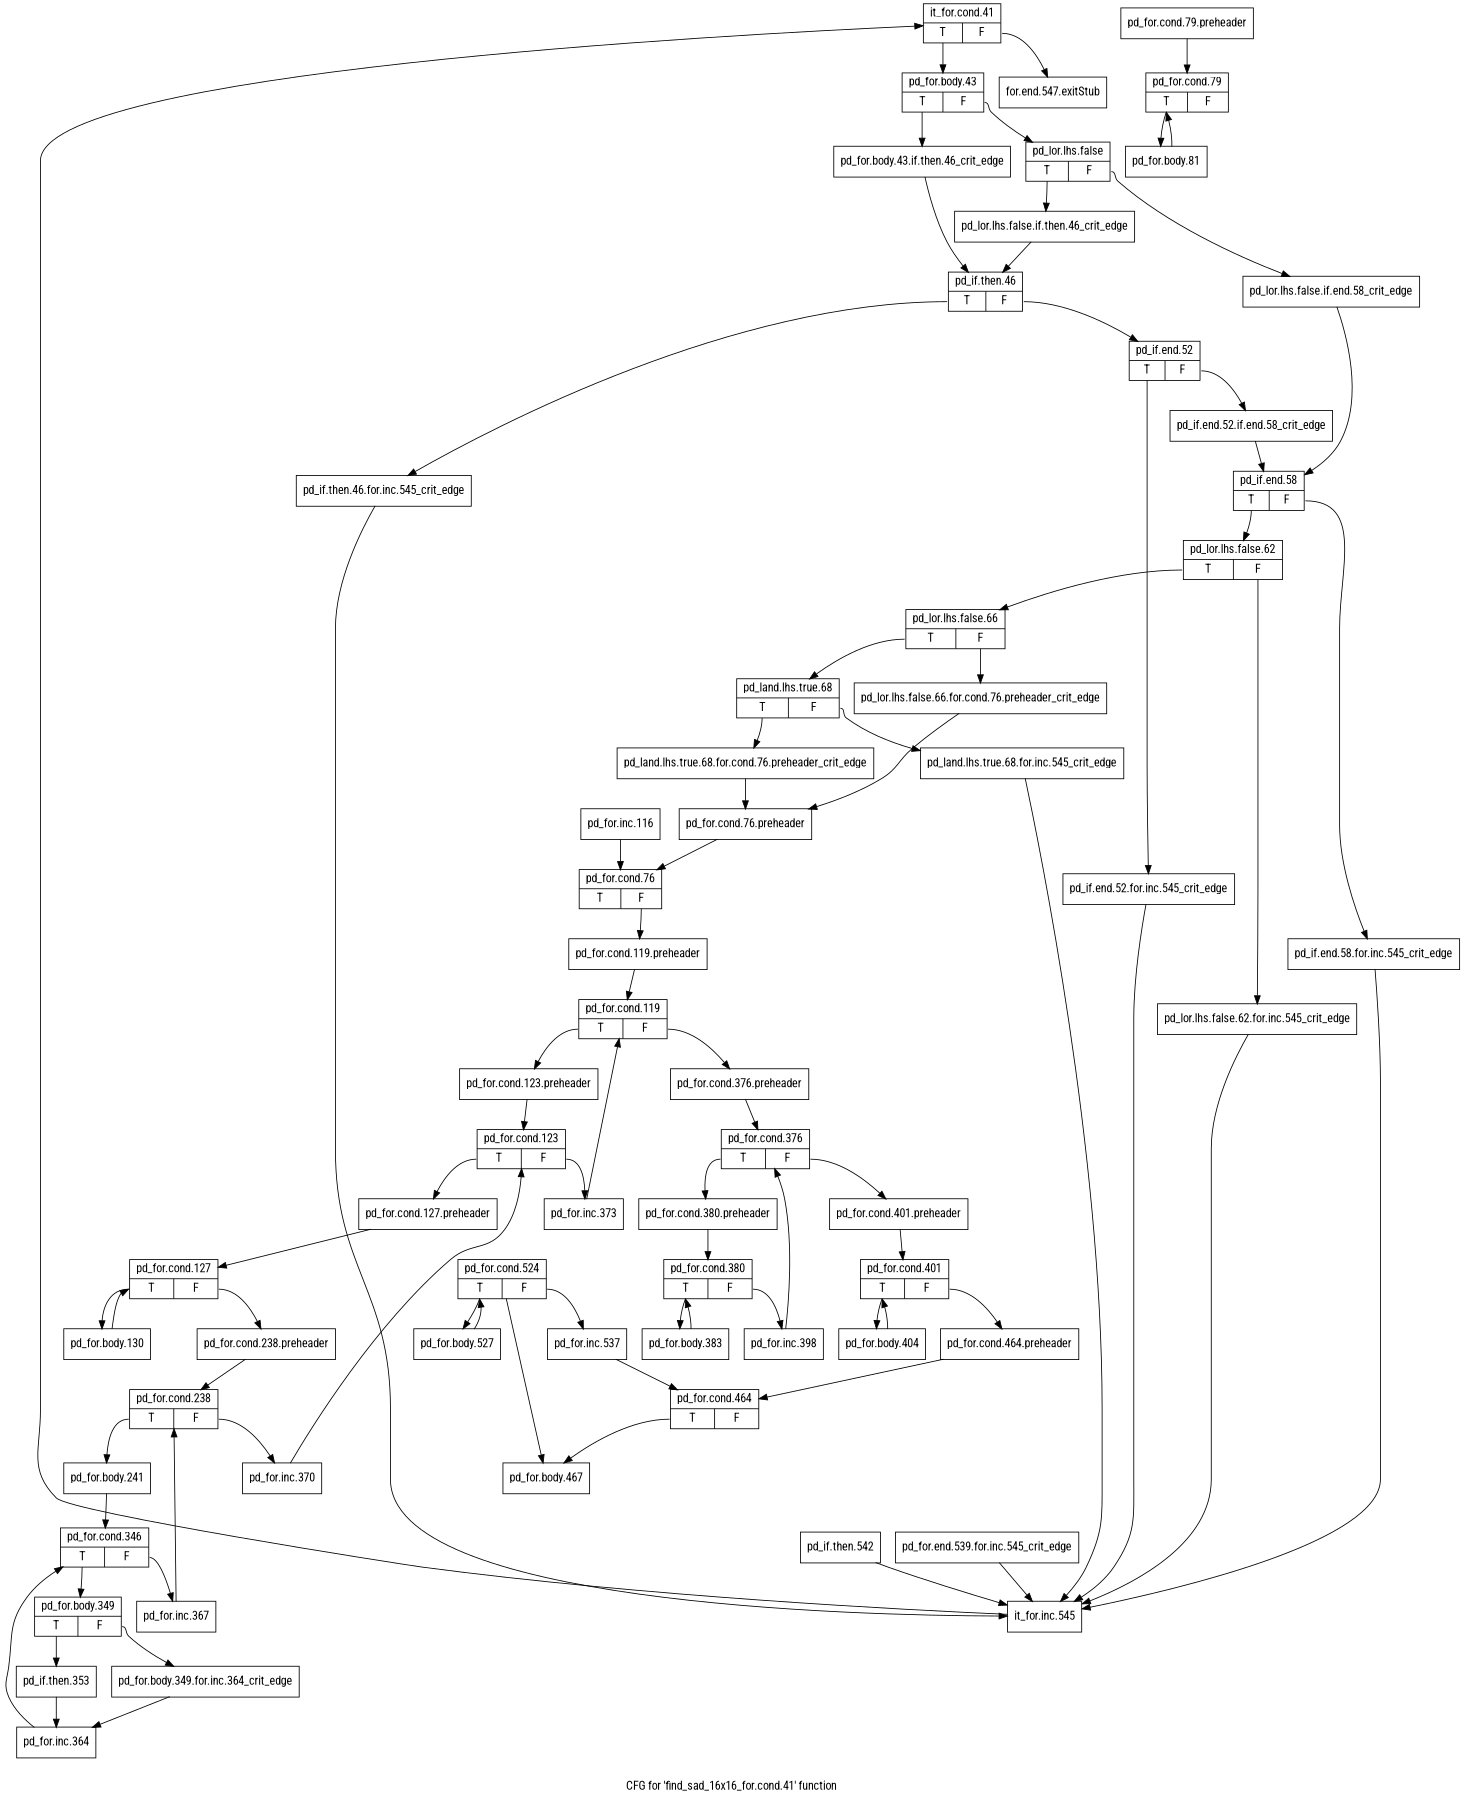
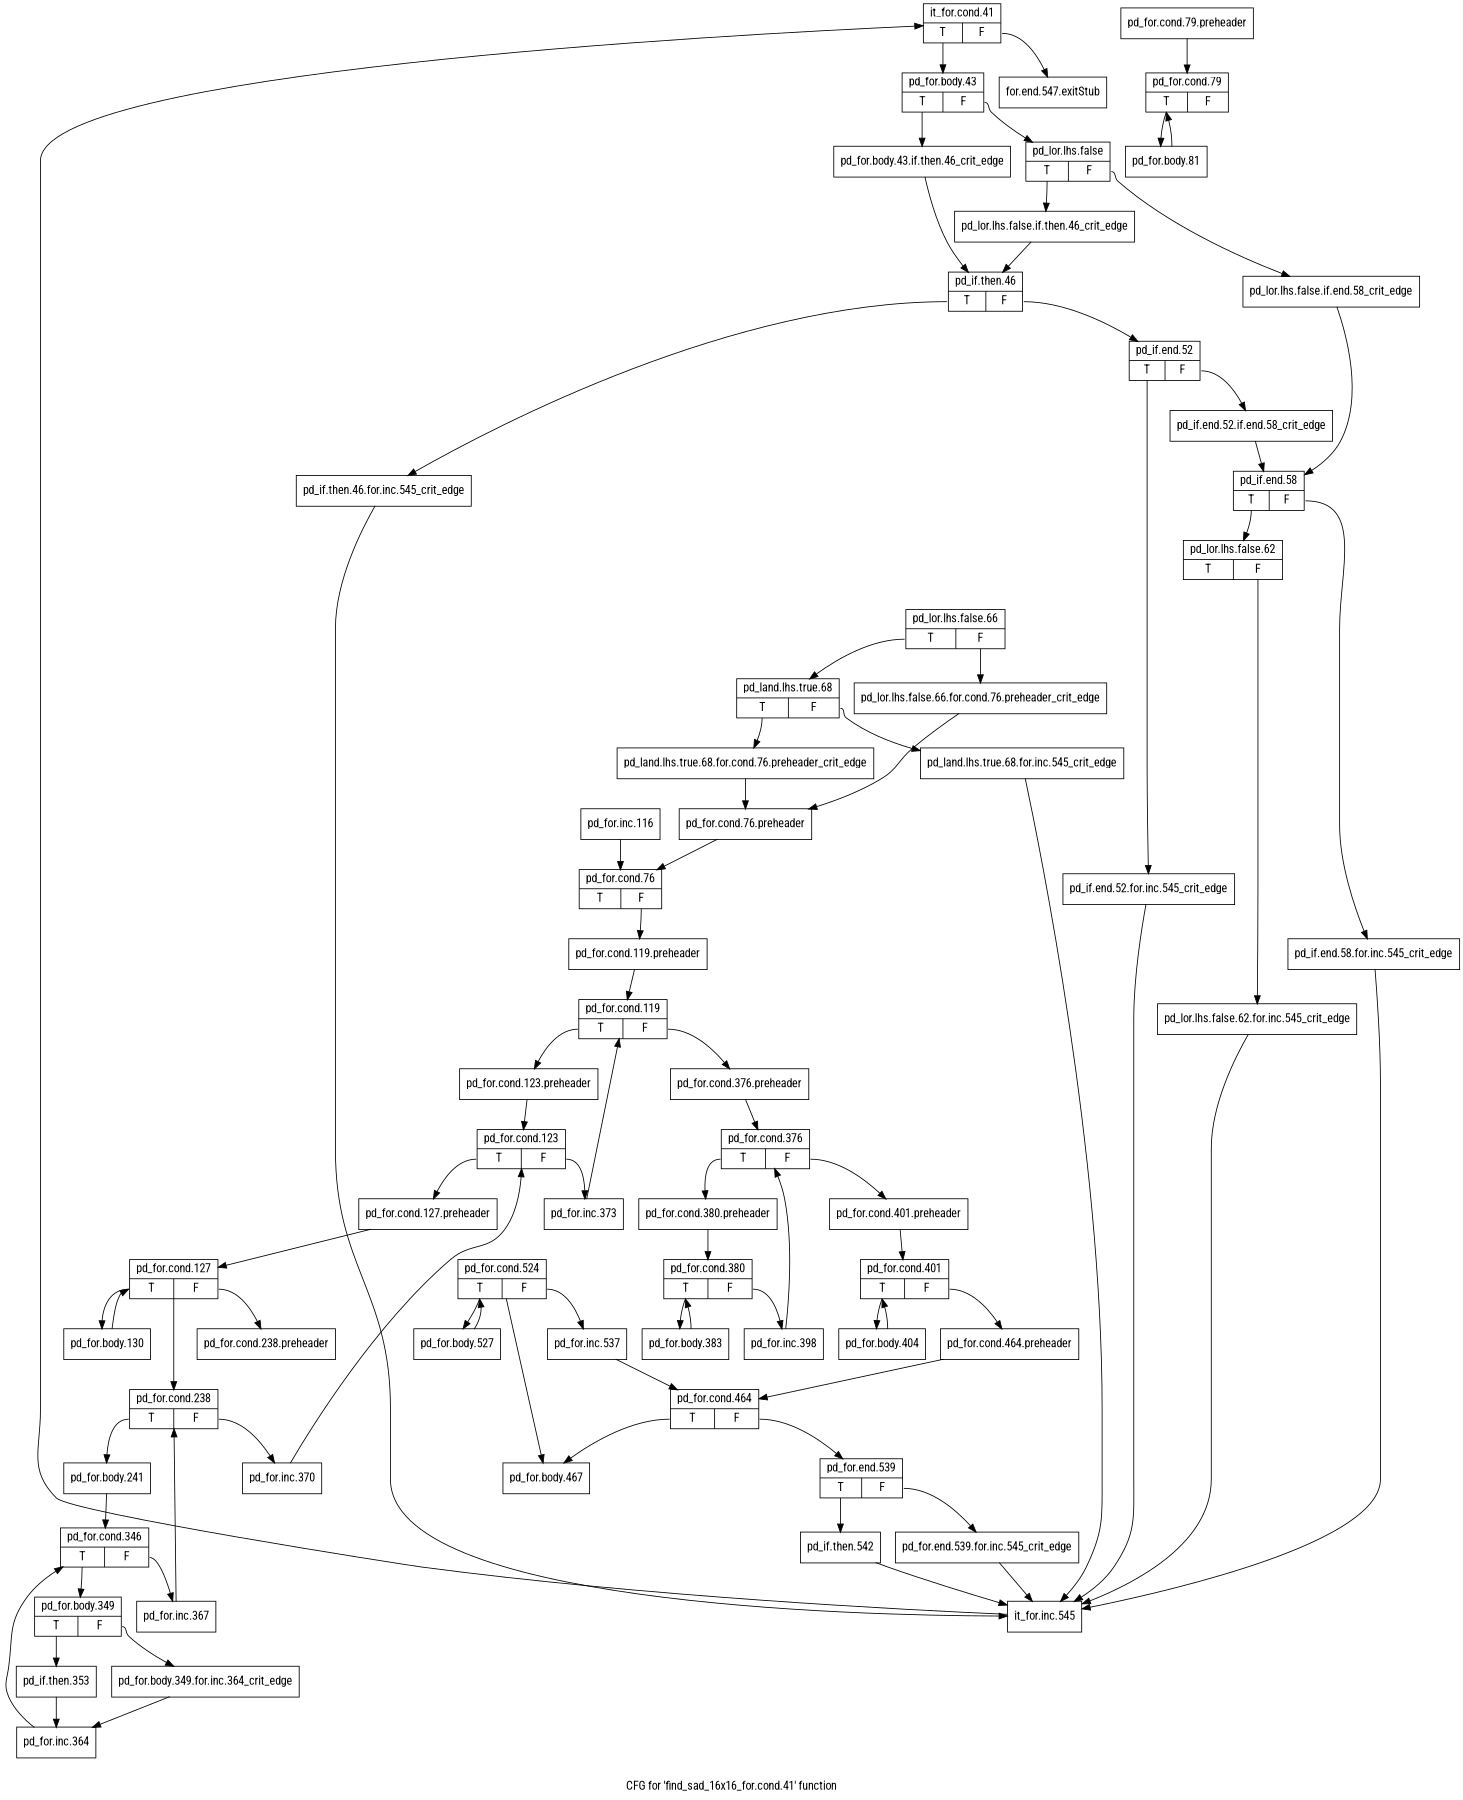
edge "pd_lor.lhs.false.62" -> "pd_lor.lhs.false.66": removed
edge "pd_for.cond.238.preheader" -> "pd_for.cond.238": now "pd_for.cond.127" -> "pd_for.cond.238"
node "pd_for.end.539": added
